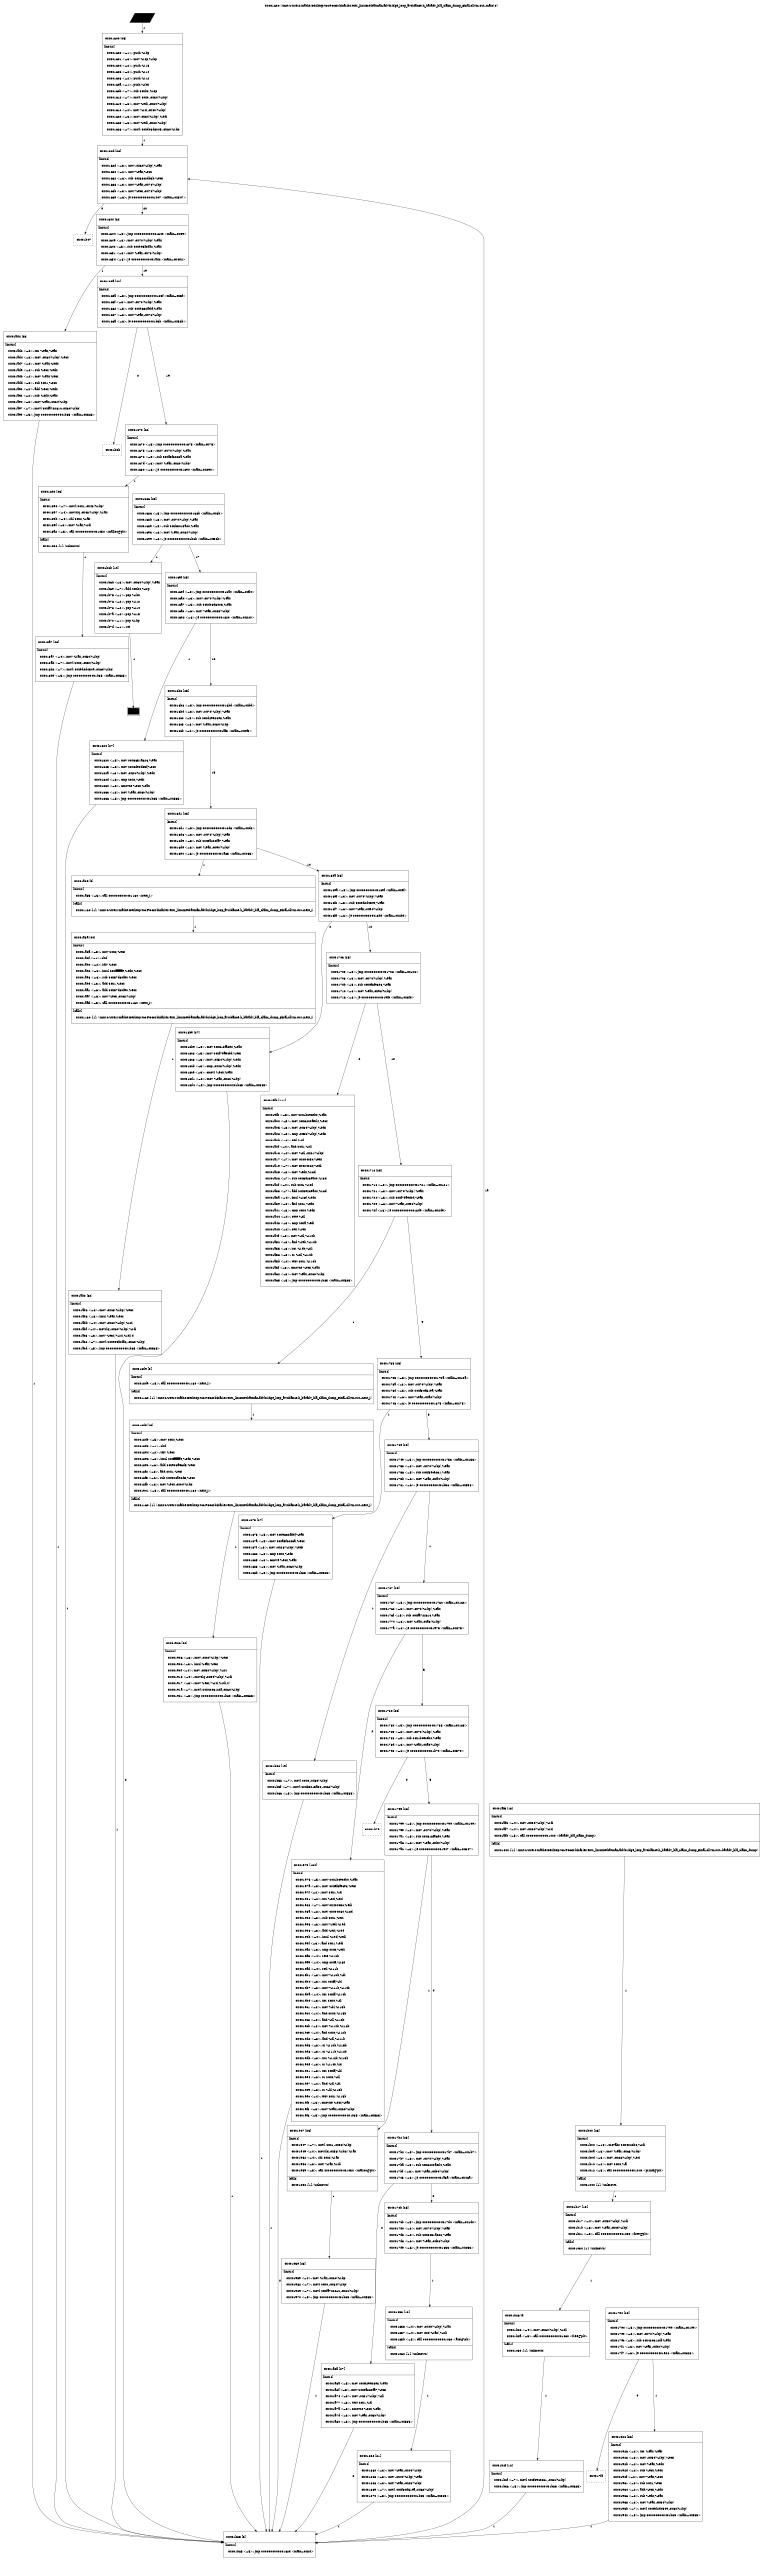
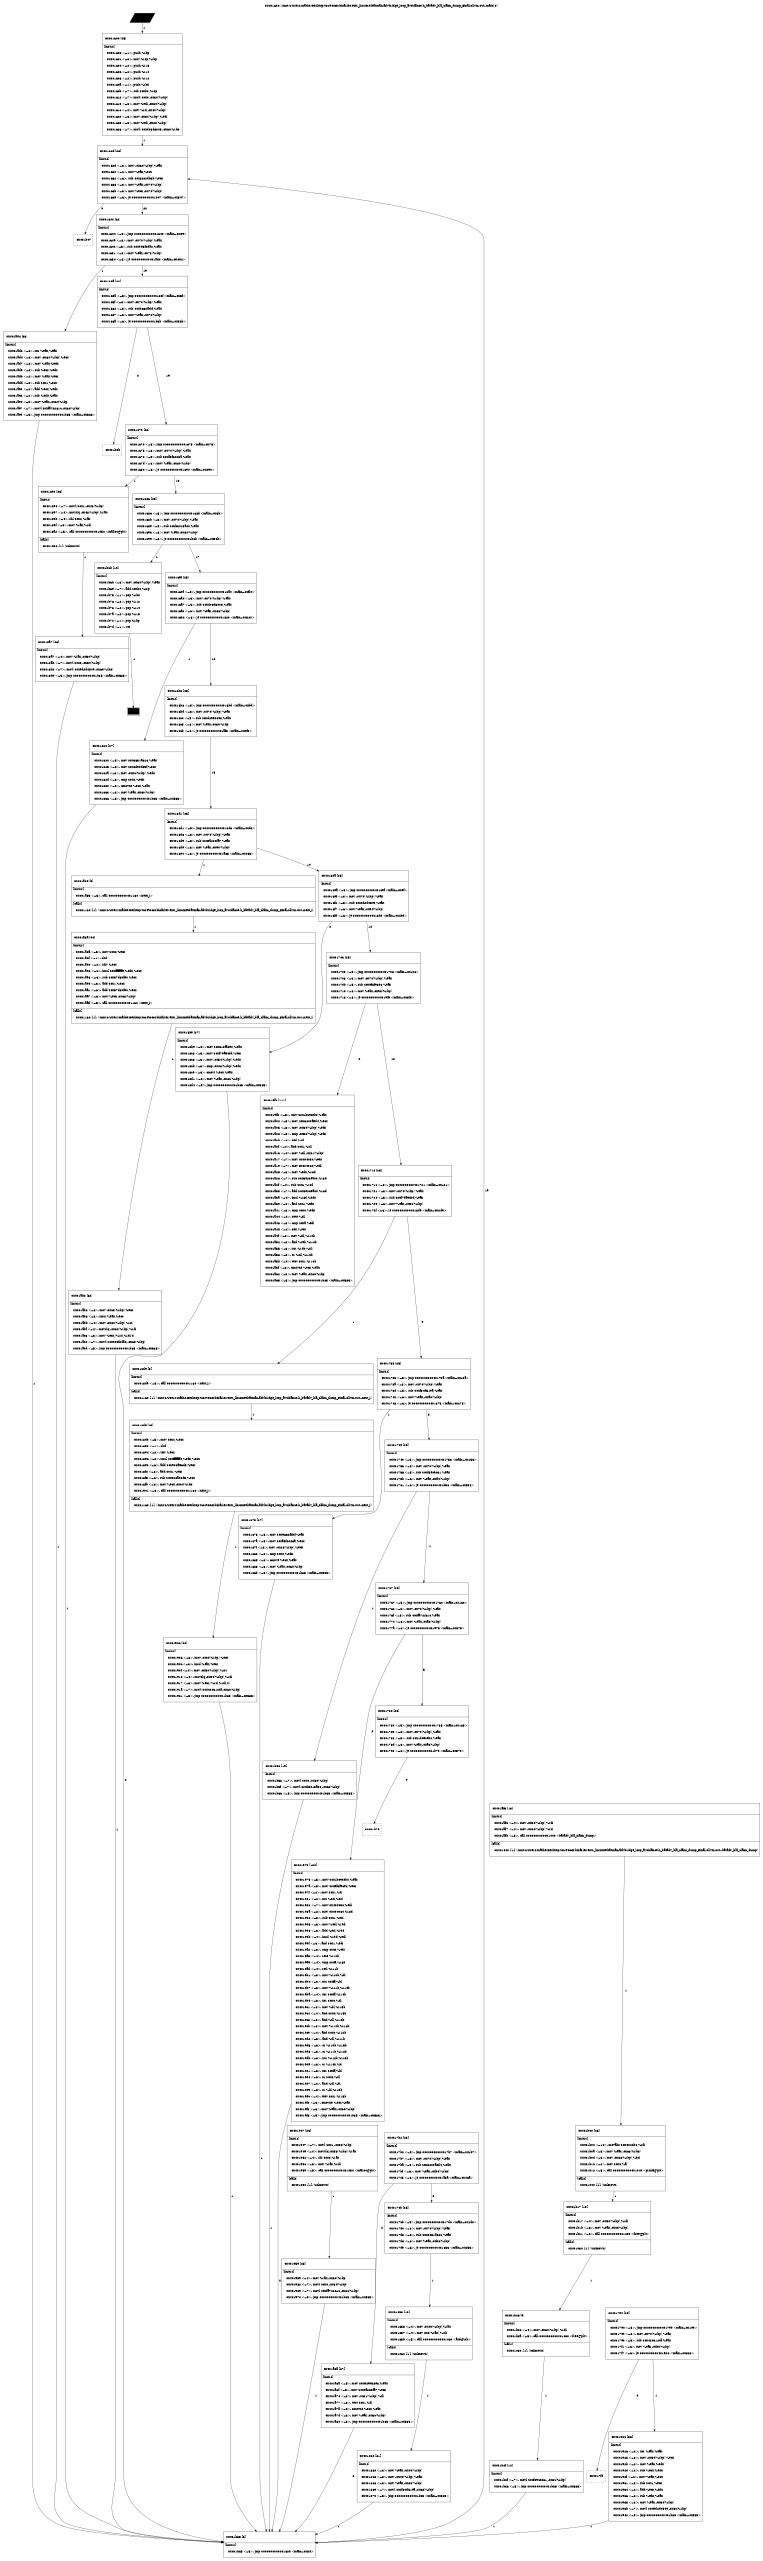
edge "0x401670 [22]" -> "0x401686 [25]": added, label "18"
node "0x401799 [25]": removed
